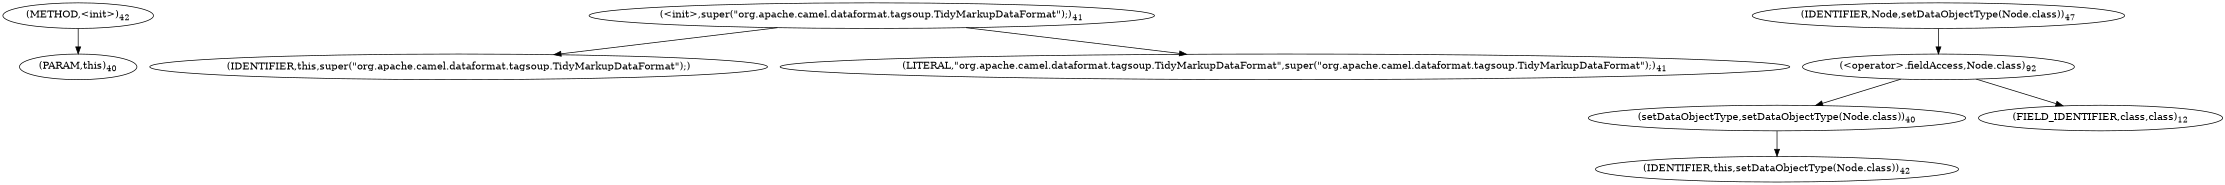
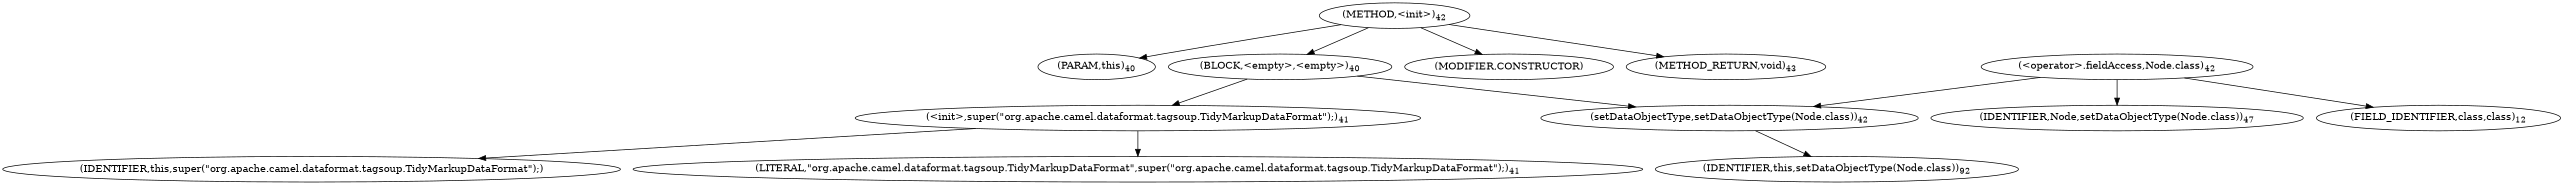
edge "(IDENTIFIER,Node,setDataObjectType(Node.class))" -> "(<operator>.fieldAccess,Node.class)": reversed
node "(<operator>.fieldAccess,Node.class)": text "92" -> "42"
node "(BLOCK,<empty>,<empty>)": added
node "(MODIFIER,CONSTRUCTOR)": added
node "(METHOD_RETURN,void)": added
node "(setDataObjectType,setDataObjectType(Node.class))": text "40" -> "42"
node "(IDENTIFIER,this,setDataObjectType(Node.class))": text "42" -> "92"
